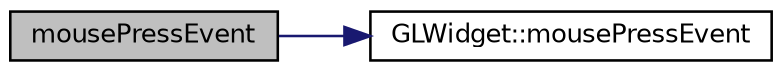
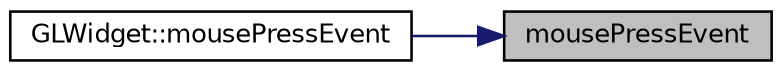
edge "mousePressEvent" -> "GLWidget::mousePressEvent": reversed
